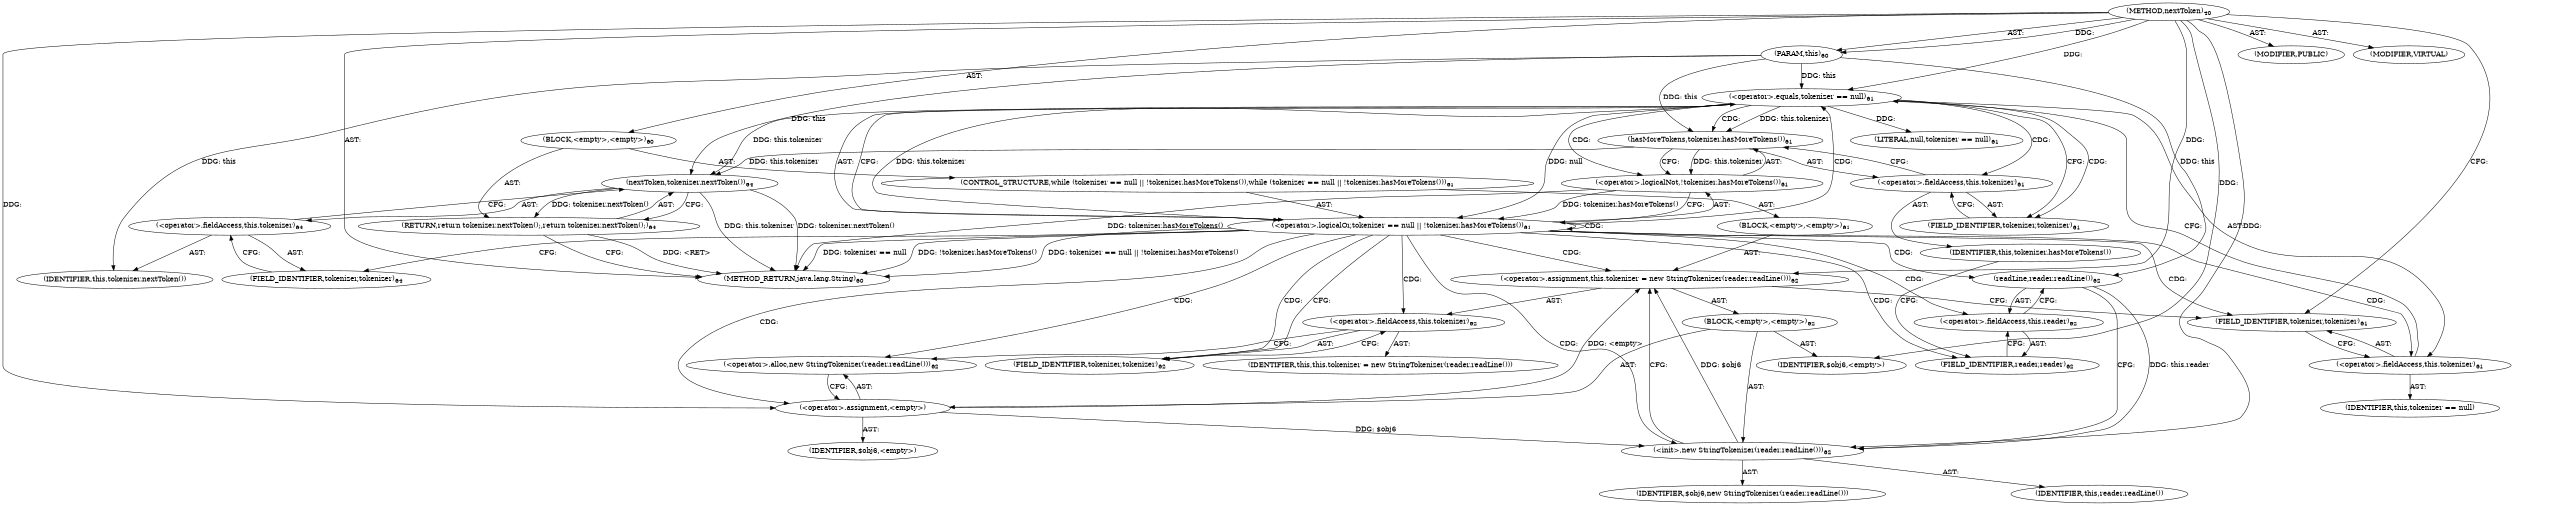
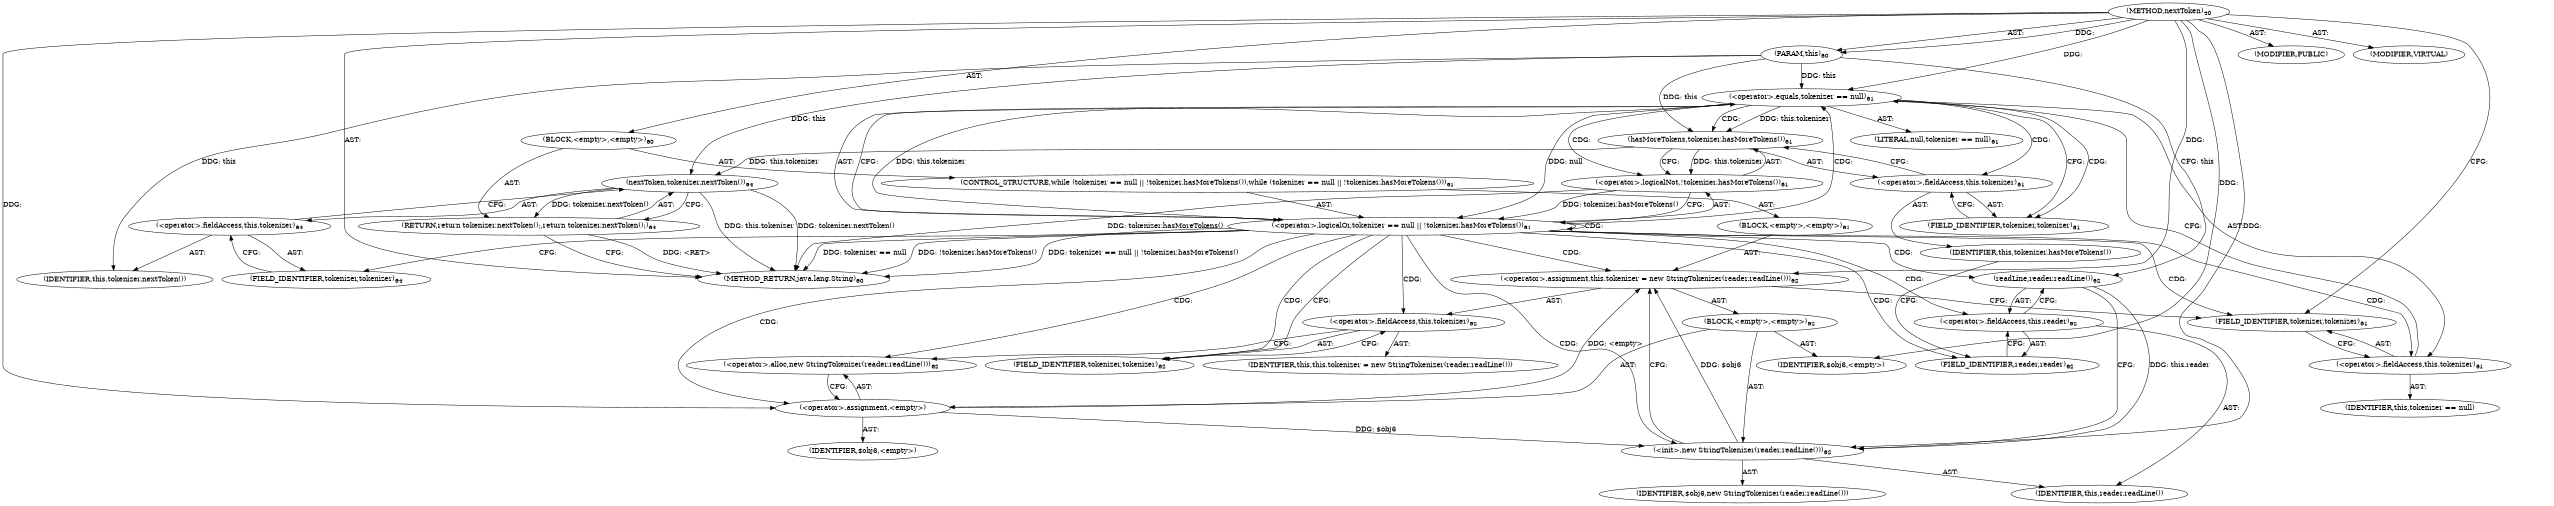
edge "(<operator>.equals,tokenizer == null)" -> "(nextToken,tokenizer.nextToken())": removed, label "DDG: this.tokenizer"
edge "(<operator>.equals,tokenizer == null)" -> "(LITERAL,null,tokenizer == null)": label "DDG: " -> "AST: "
edge "(PARAM,this)" -> "(readLine,reader.readLine())": label "DDG: this" -> "CFG: this"
edge "(<operator>.fieldAccess,this.reader)" -> "(IDENTIFIER,this,reader.readLine())": added, label "AST:"
